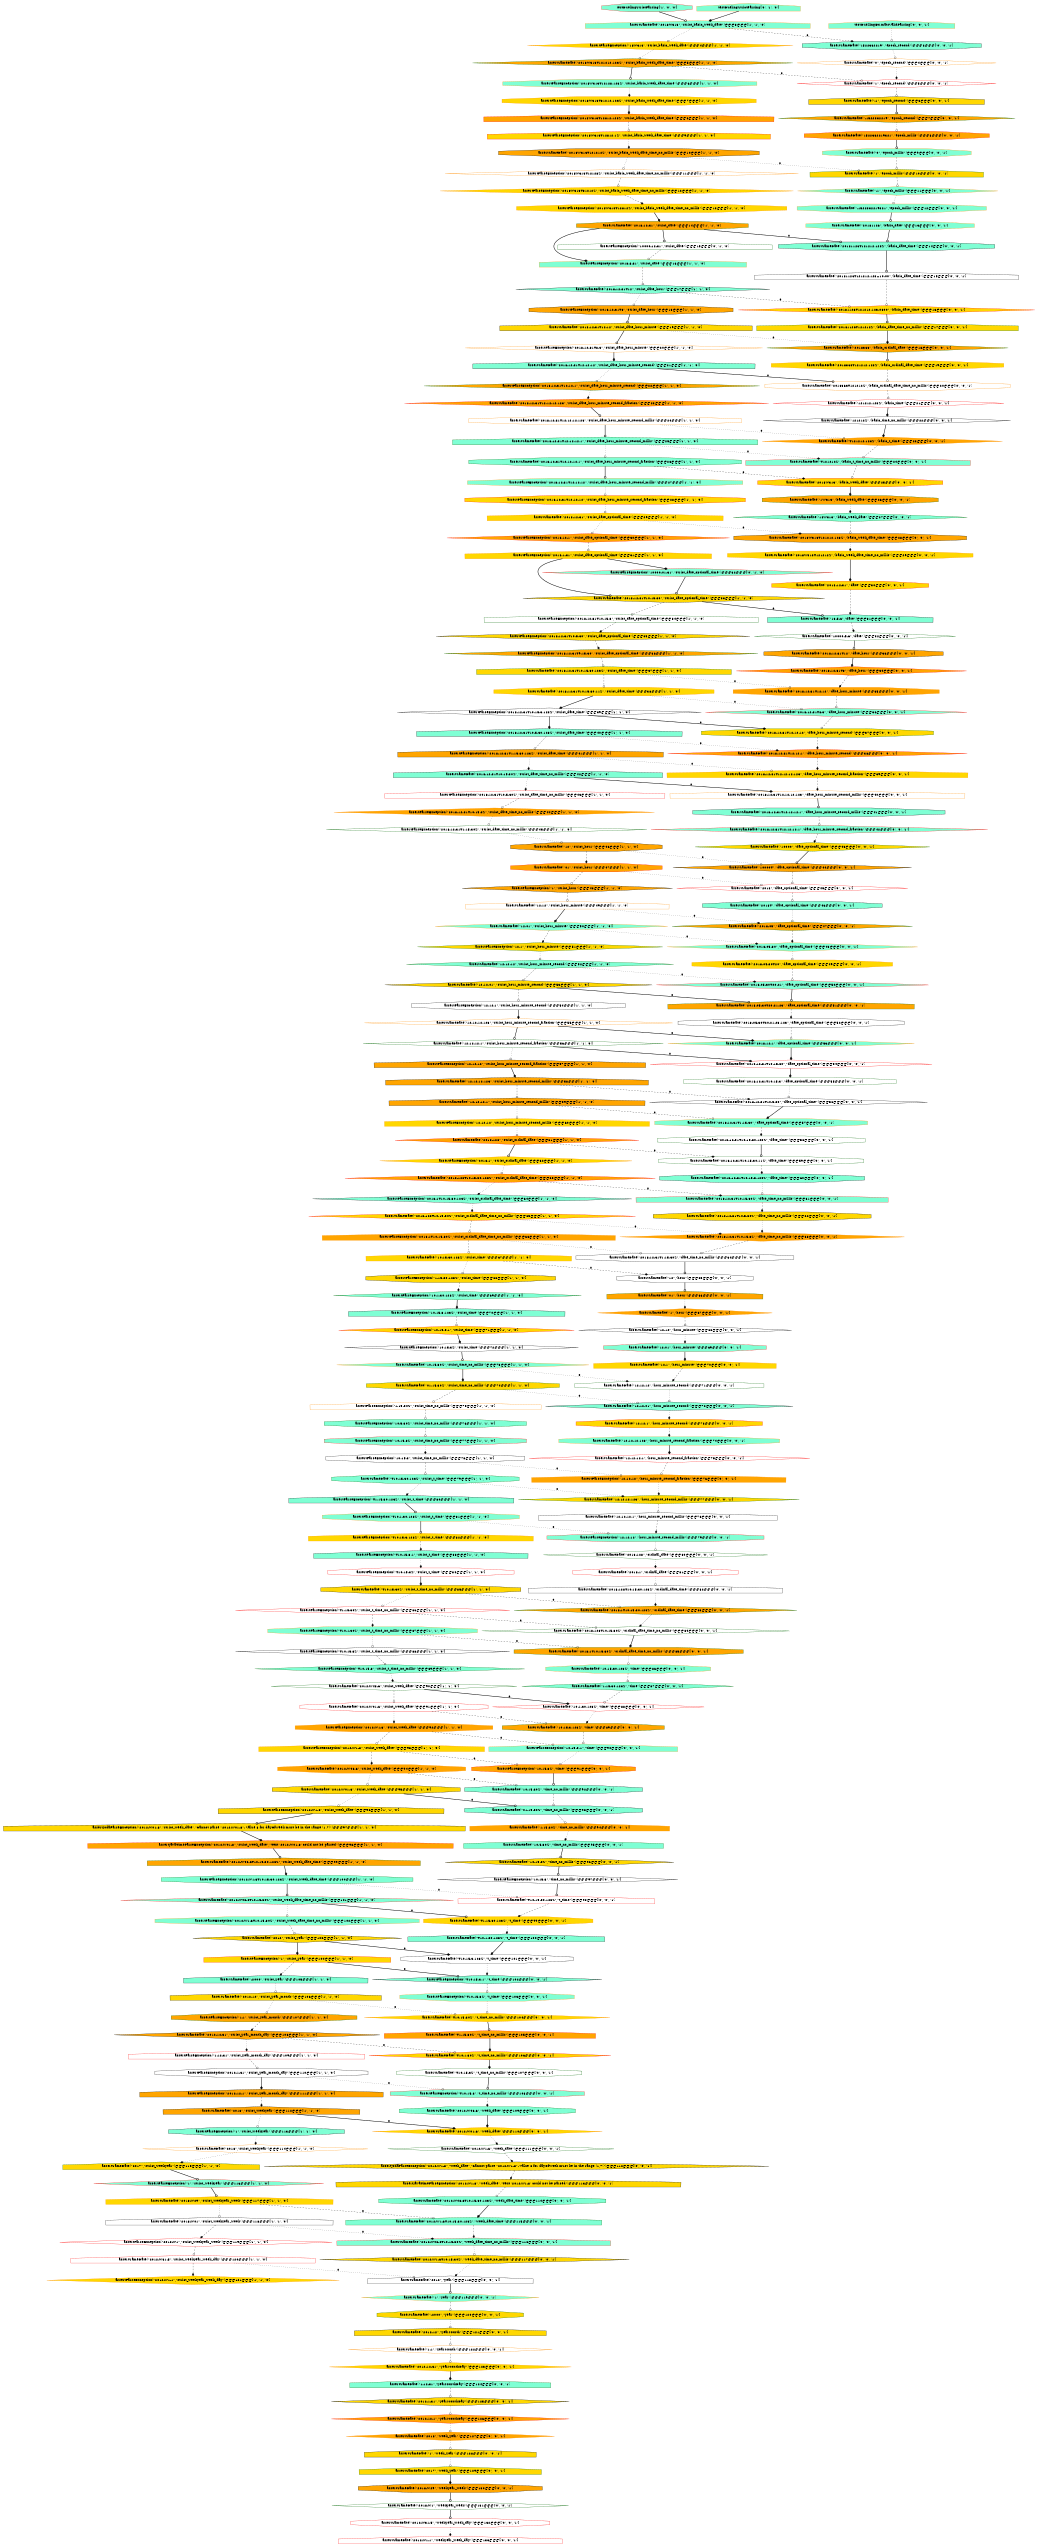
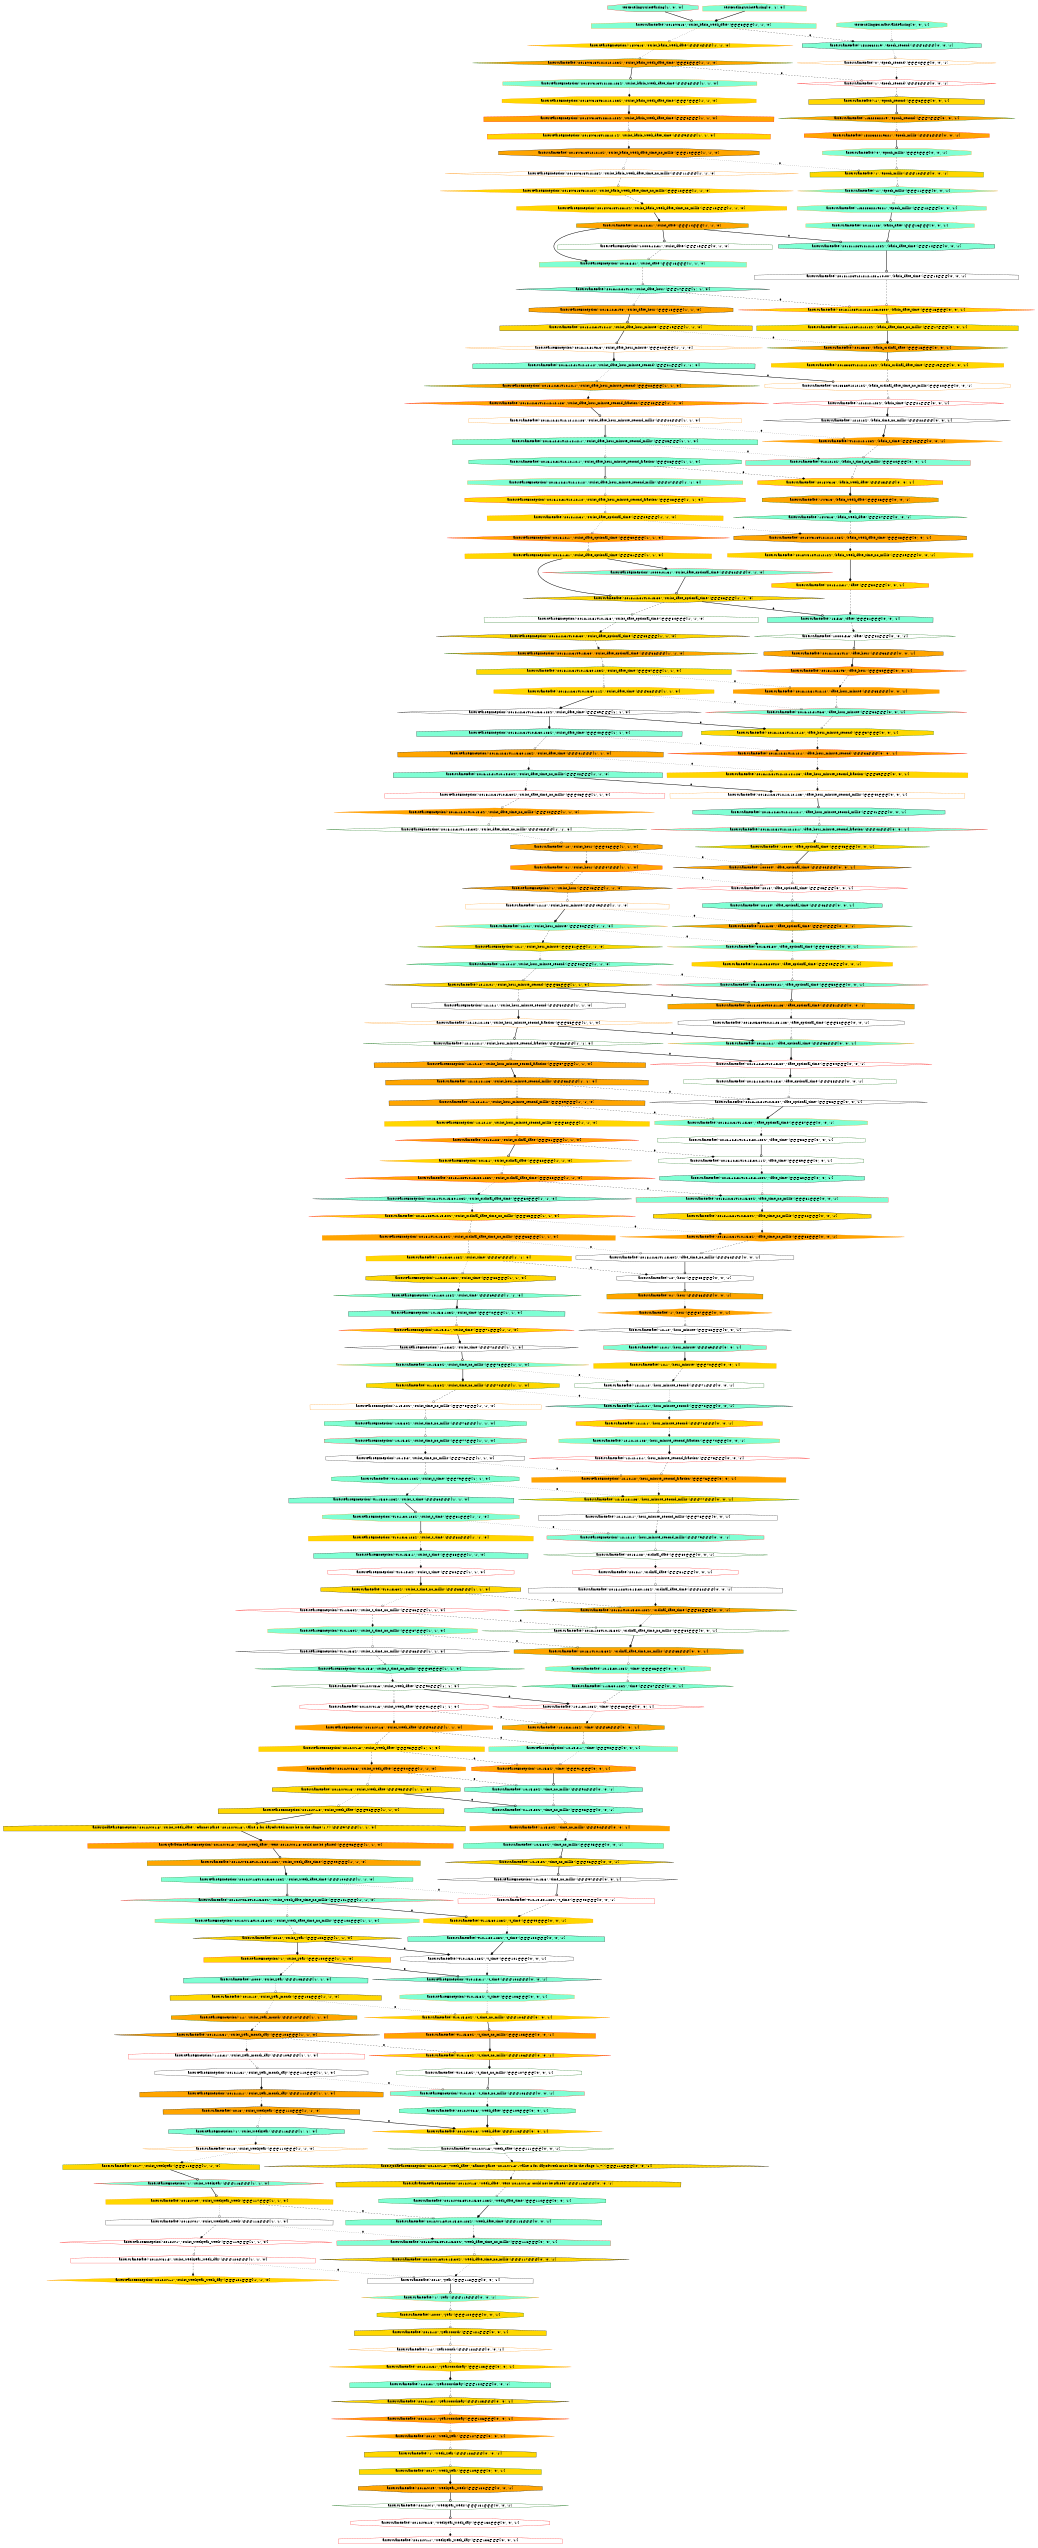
node "testDuellingFormatsValidParsing['0', '0', '1']": shape house -> octagon
